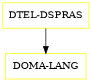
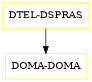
node "DOMA-LANG": label "DOMA-LANG" -> "DOMA-DOMA"
